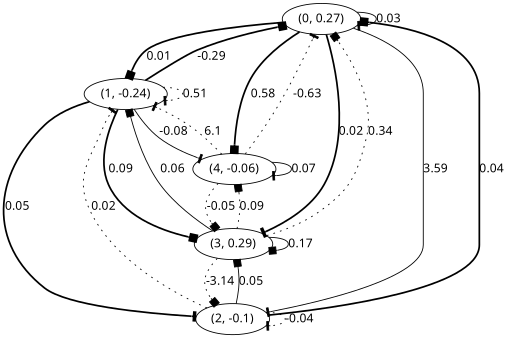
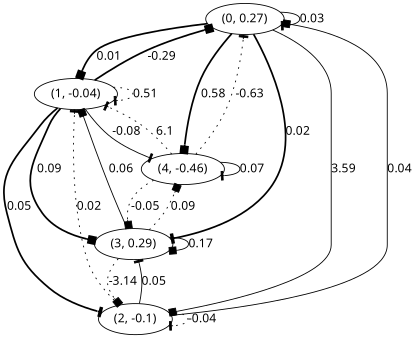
node "(1, -0.24)": label "(1, -0.24)" -> "(1, -0.04)"
edge "(3, 0.29)" -> "(0, 0.27)": removed, label "0.34"
node "(4, -0.06)": label "(4, -0.06)" -> "(4, -0.46)"
edge "(0, 0.27)" -> "(2, -0.1)": arrowhead tee -> box
edge "(2, -0.1)" -> "(0, 0.27)": style bold -> solid
edge "(2, -0.1)" -> "(3, 0.29)": arrowhead box -> tee
